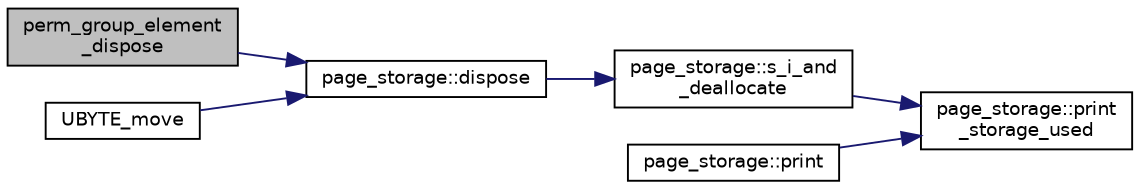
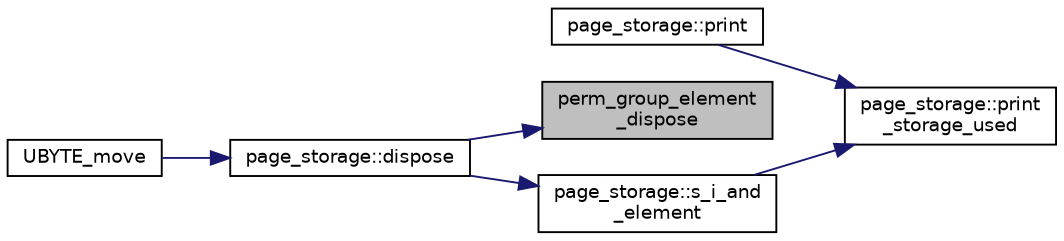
edge "perm_group_element _dispose" -> "page_storage::dispose": reversed
node "page_storage::s_i_and _deallocate": label "page_storage::s_i_and _deallocate" -> "page_storage::s_i_and _element"
